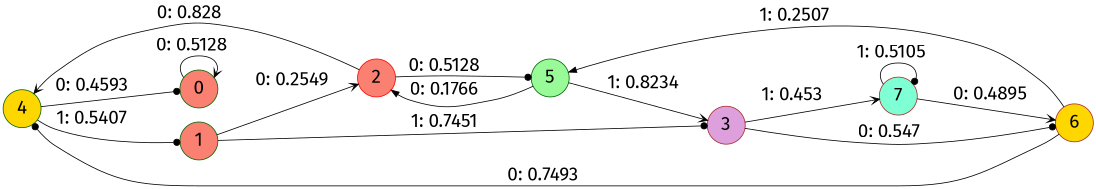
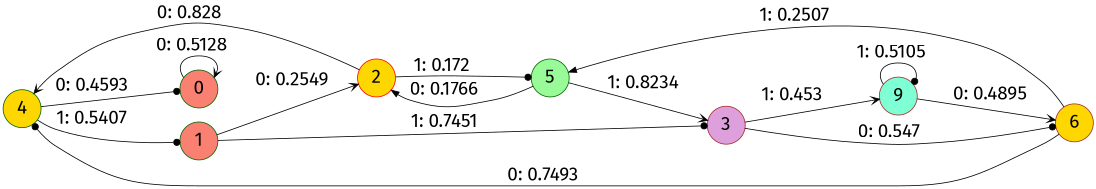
edge "2" -> "5": label "0: 0.5128   " -> "1: 0.172    "
node "2": fillcolor salmon -> gold
node "7": label "7" -> "9"
